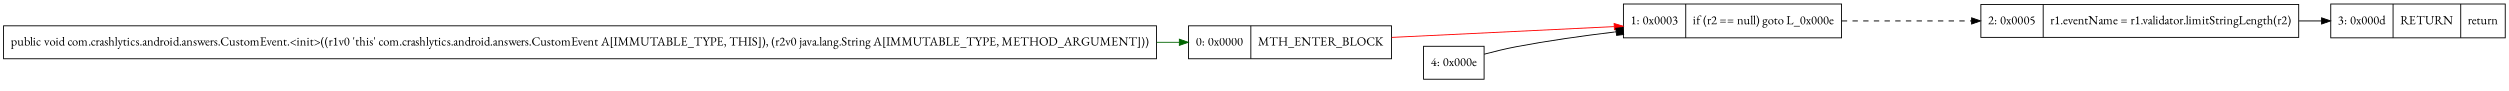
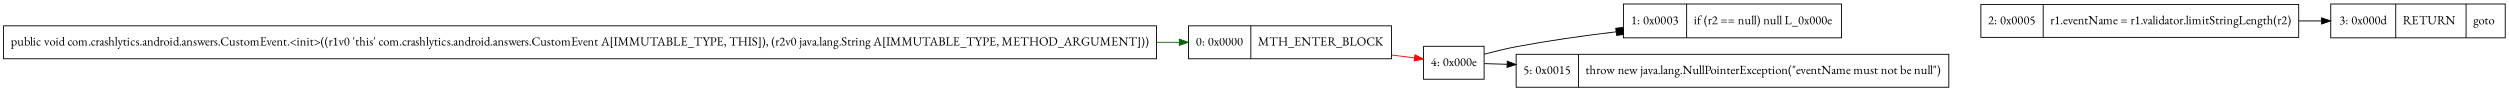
node "1: 0x0003": text "if (r2 == null) goto L_0x000e" -> "if (r2 == null) null L_0x000e"
node "3: 0x000d": text "return" -> "goto"
edge "1: 0x0003" -> "2: 0x0005": removed
edge "0: 0x0000" -> "1: 0x0003": now "0: 0x0000" -> "4: 0x000e"
node "5: 0x0015": added
